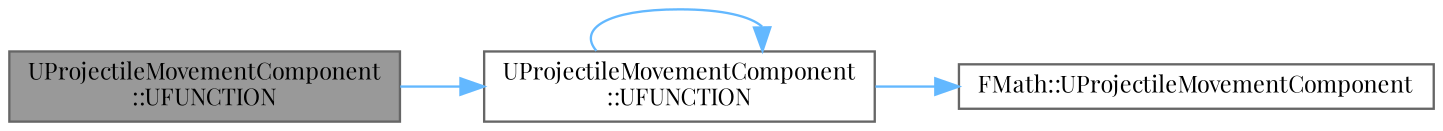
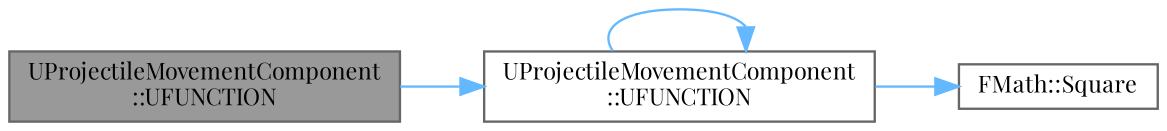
node "FMath::UProjectileMovementComponent": label "FMath::UProjectileMovementComponent" -> "FMath::Square"
